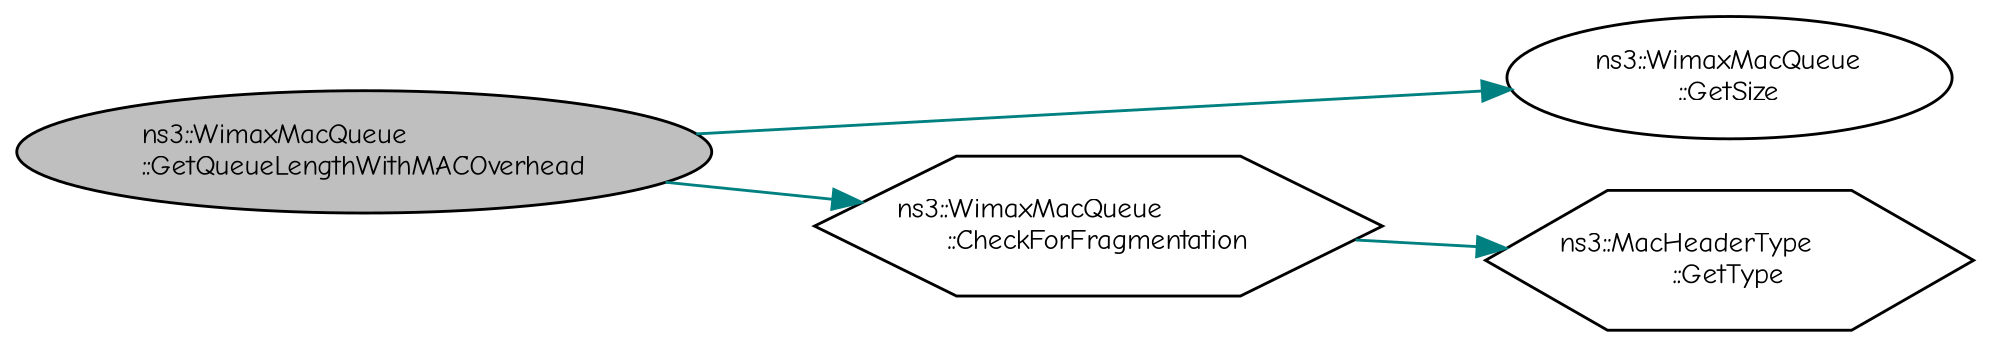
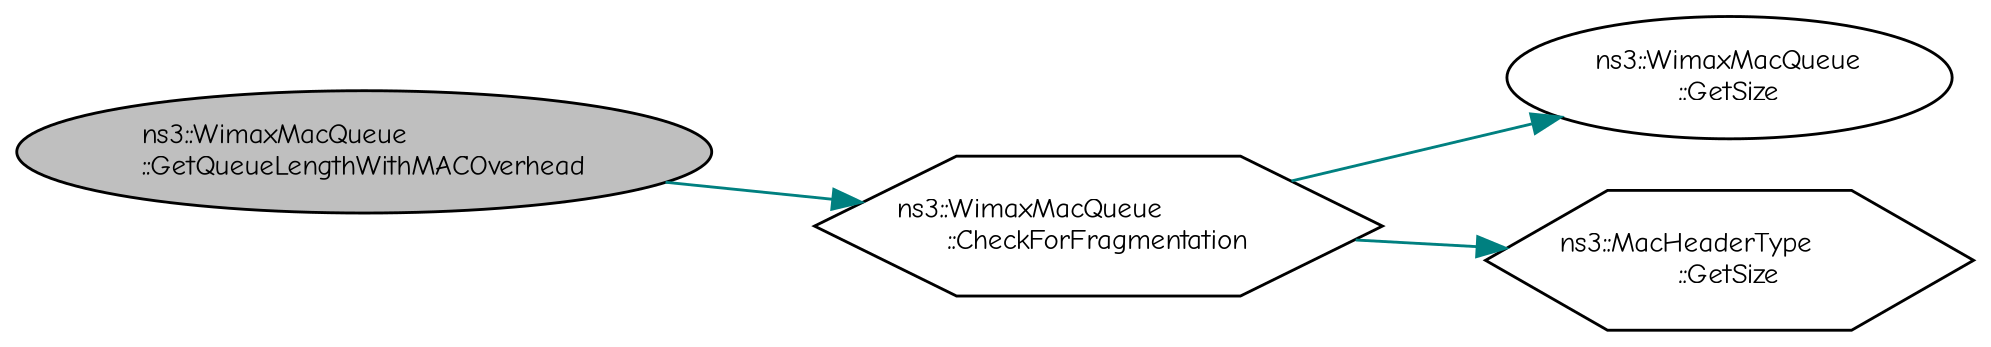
edge "ns3::WimaxMacQueue ::GetQueueLengthWithMACOverhead" -> "ns3::WimaxMacQueue ::GetSize": now "ns3::WimaxMacQueue ::CheckForFragmentation" -> "ns3::WimaxMacQueue ::GetSize"
node "ns3::MacHeaderType ::GetType": label "ns3::MacHeaderType ::GetType" -> "ns3::MacHeaderType ::GetSize"
